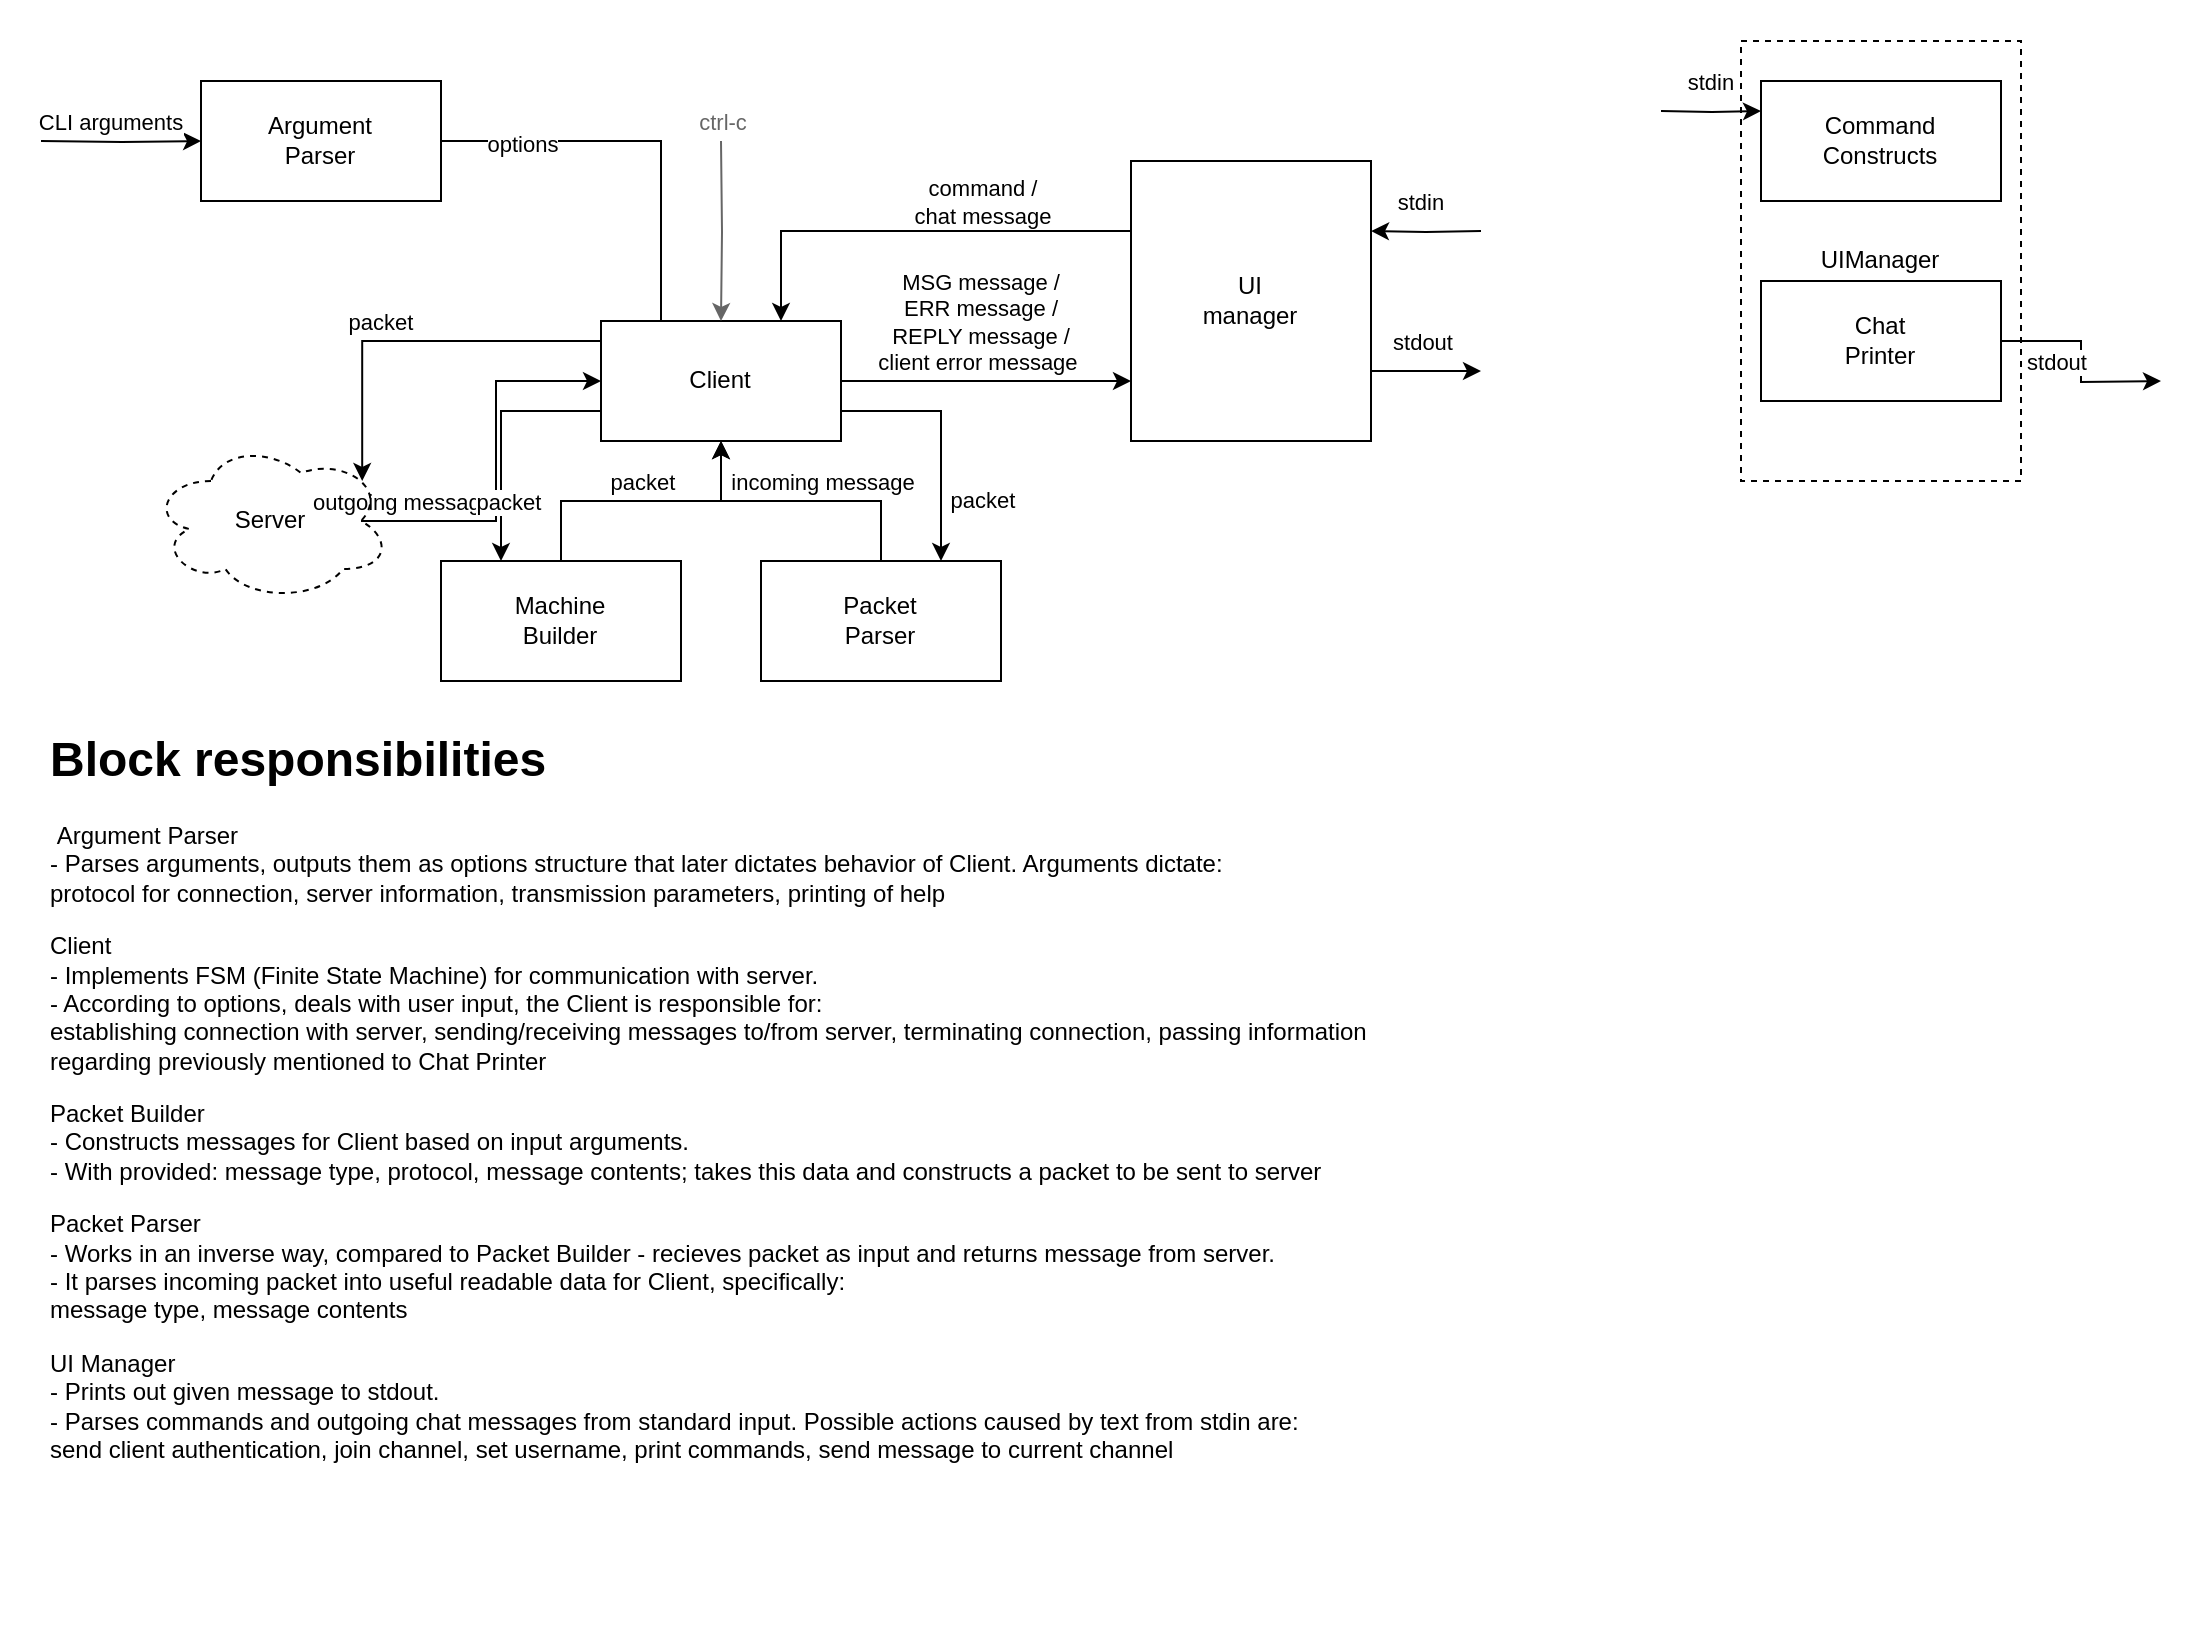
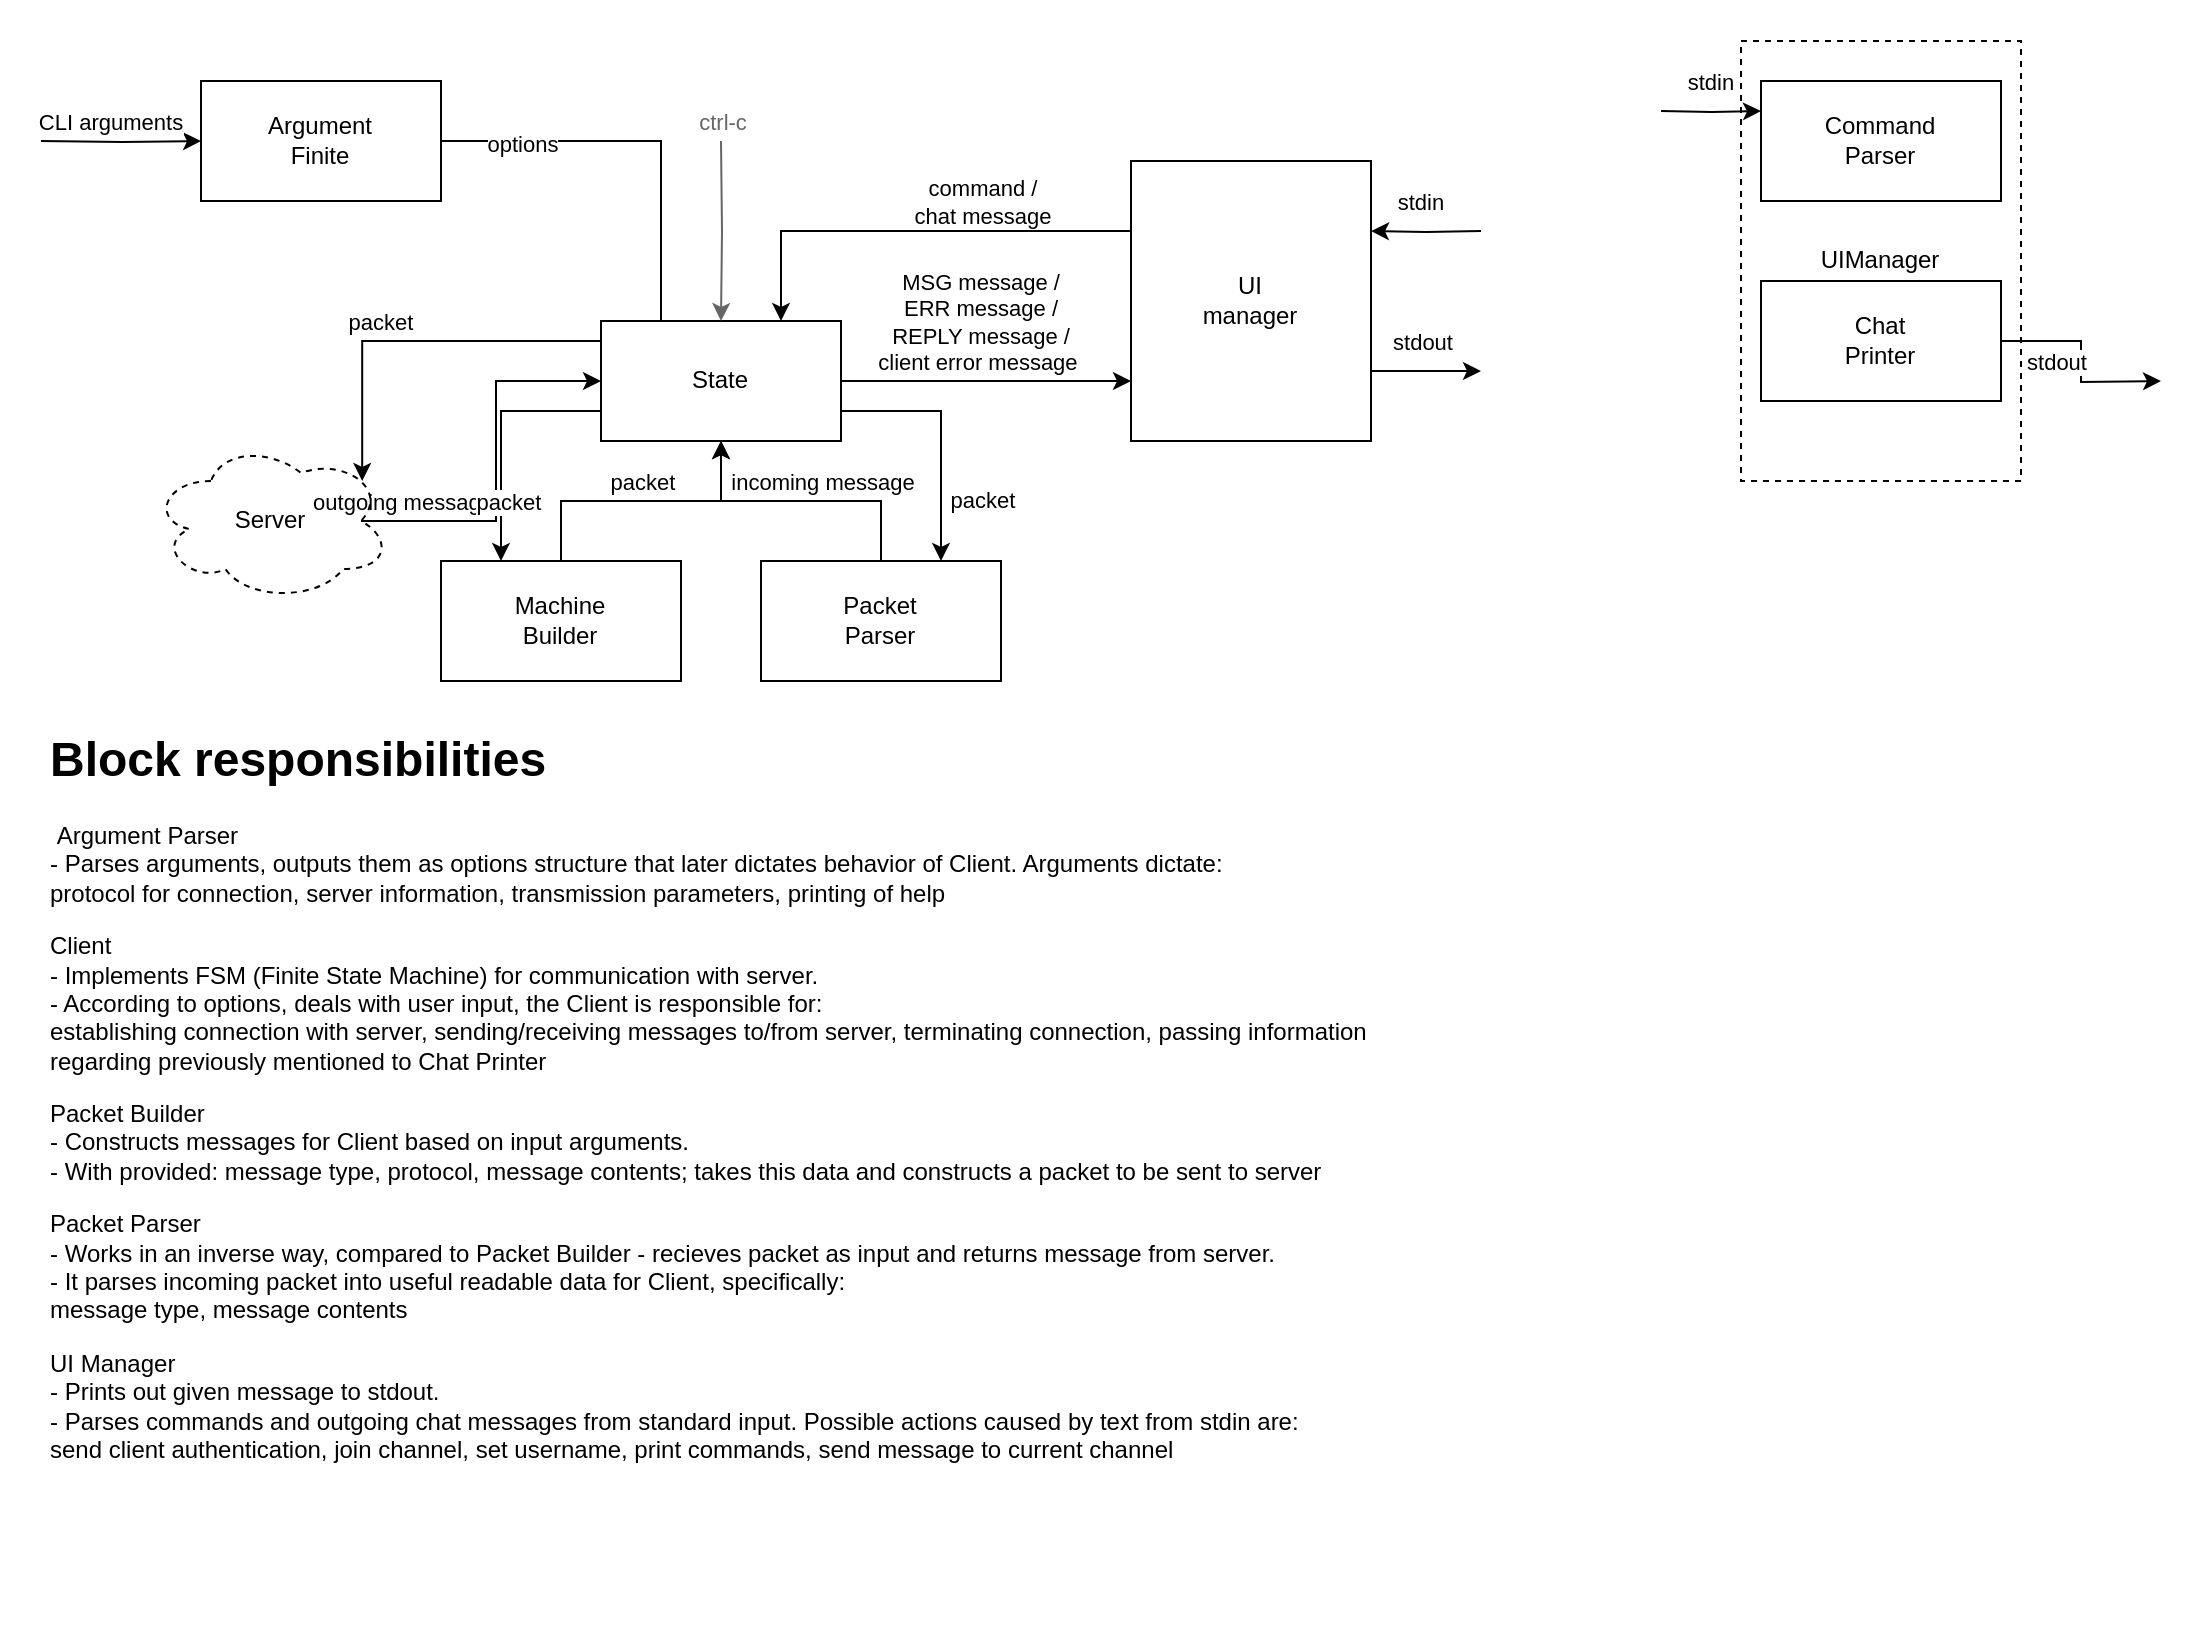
node "Argument Parser": label "Argument Parser" -> "Argument Finite"
node "Command Constructs": label "Command Constructs" -> "Command Parser"
node "Client": label "Client" -> "State"
